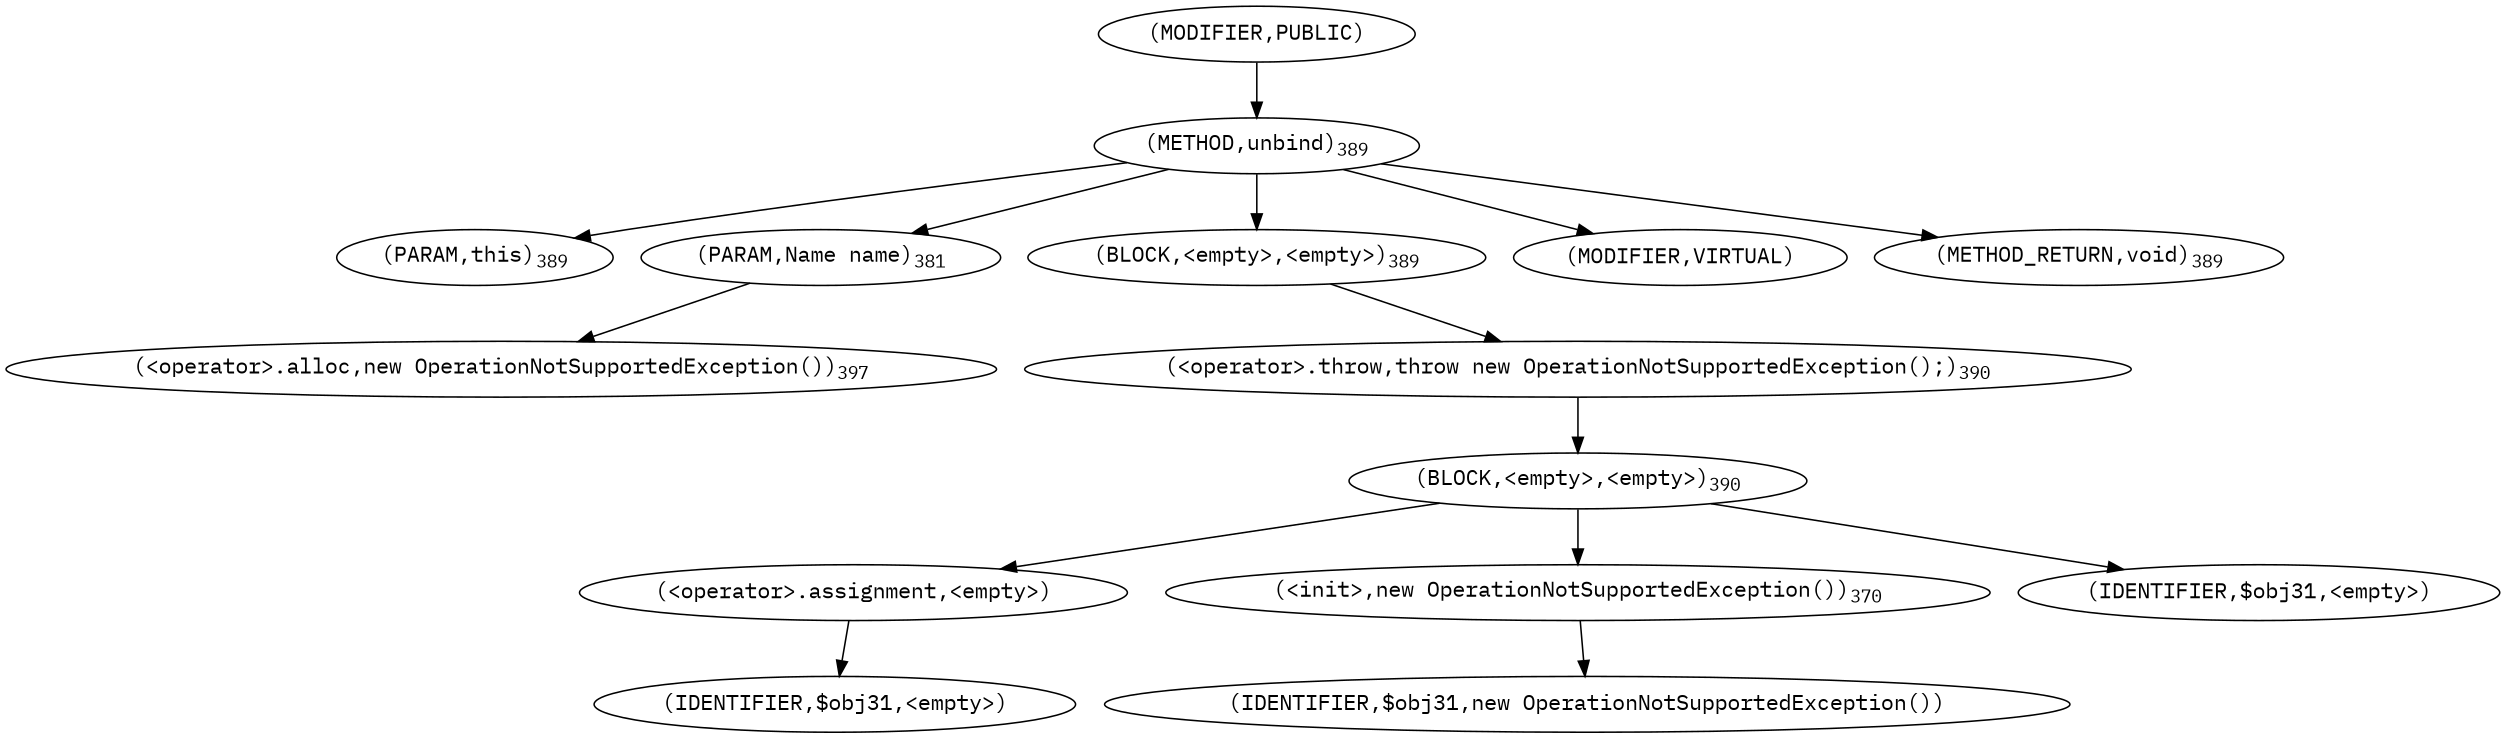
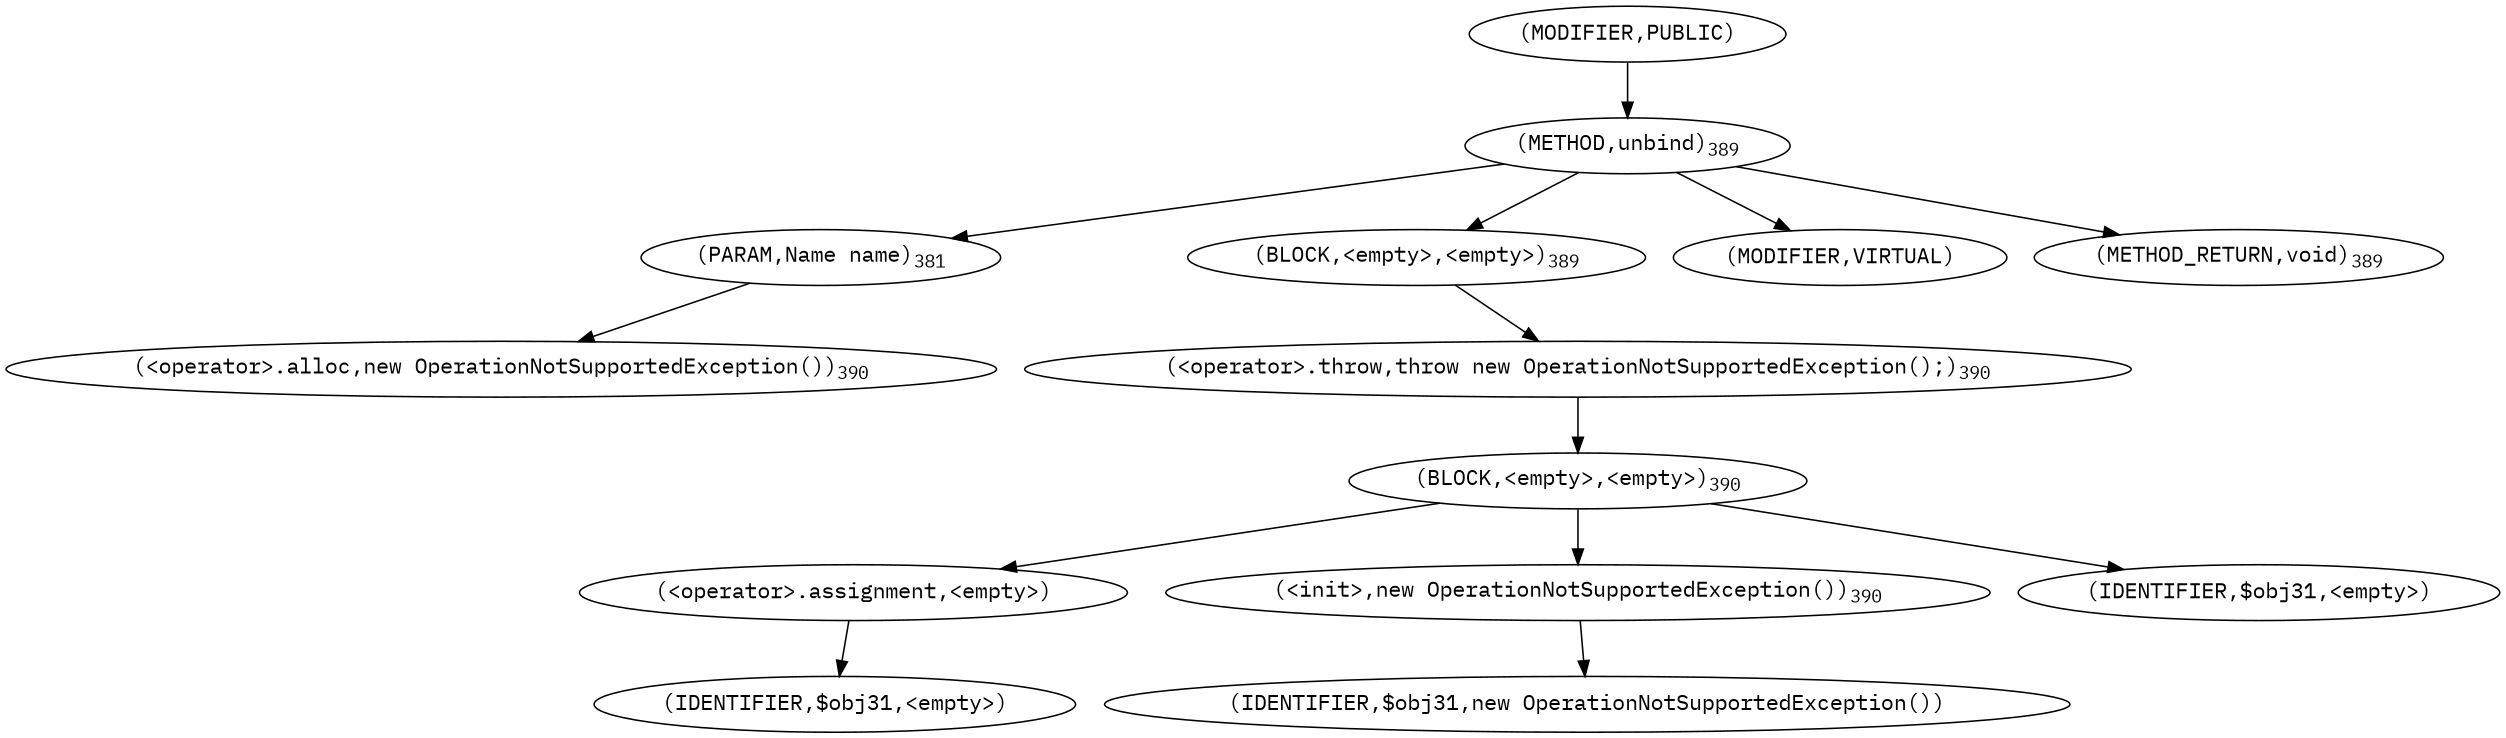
node "(PARAM,this)": removed
node "(<operator>.alloc,new OperationNotSupportedException())": text "397" -> "390"
node "(<init>,new OperationNotSupportedException())": text "370" -> "390"
